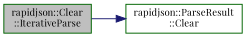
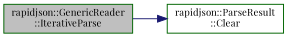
node "rapidjson::Clear ::IterativeParse": label "rapidjson::Clear ::IterativeParse" -> "rapidjson::GenericReader ::IterativeParse"
